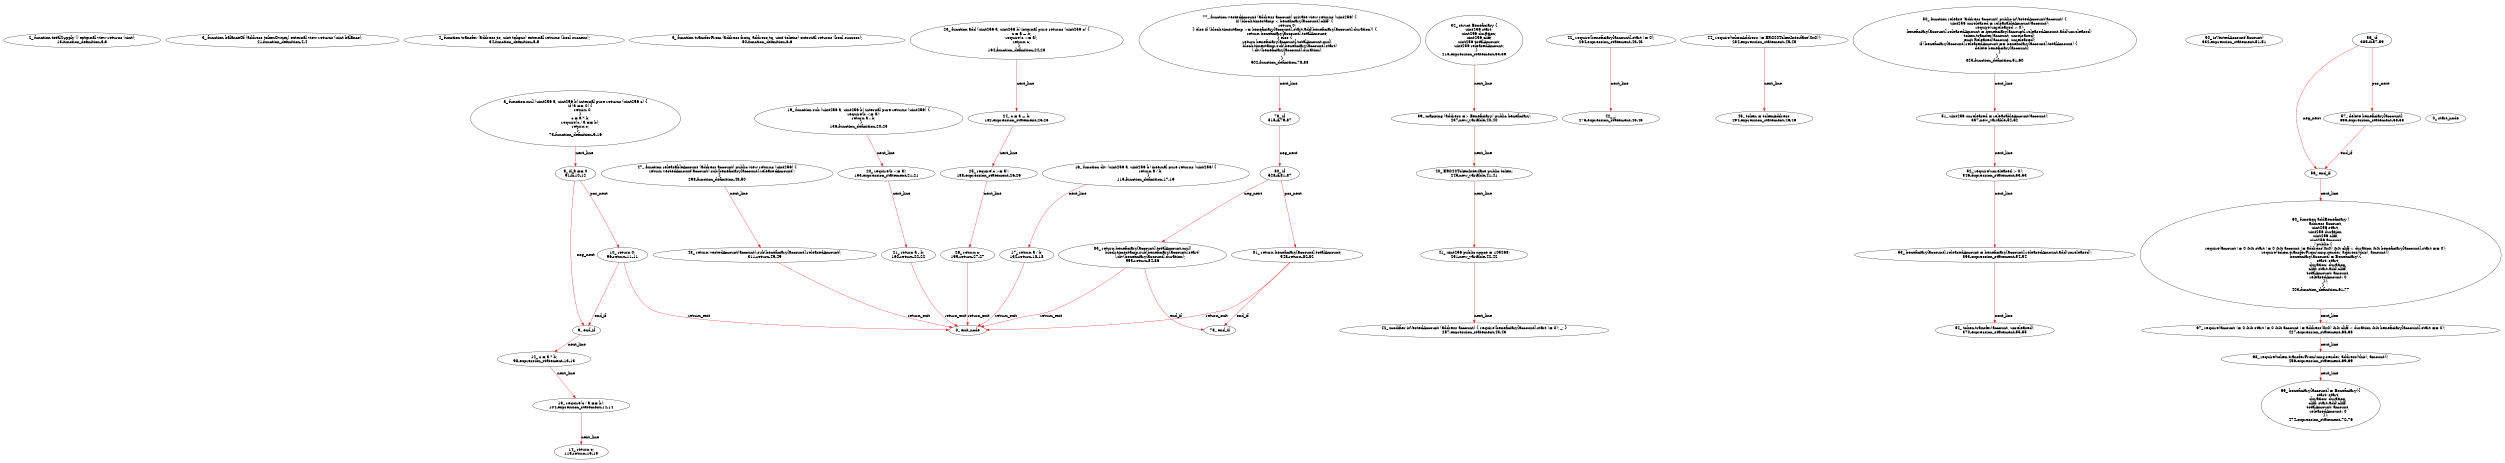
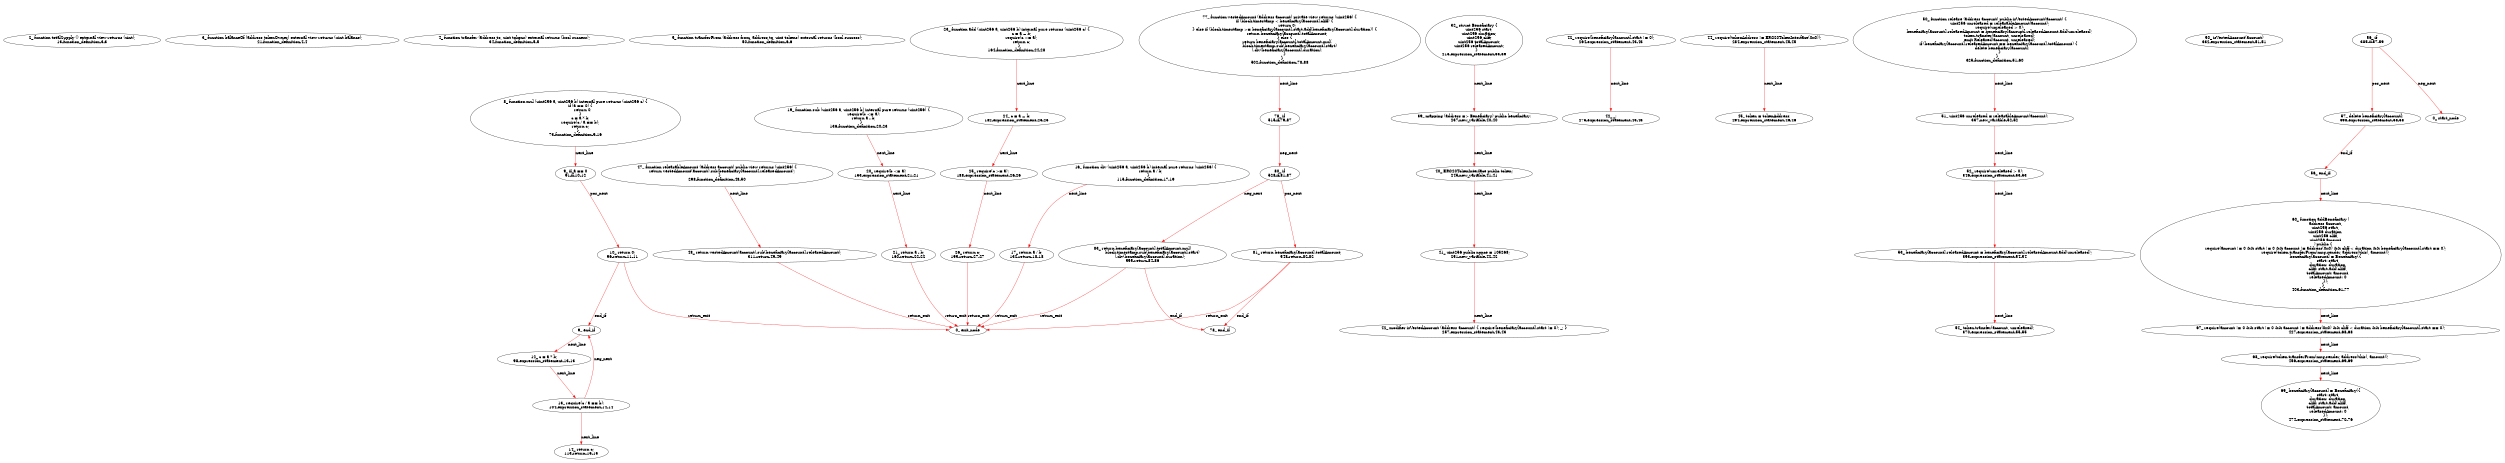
edge "56_ if 385-if-57-59" -> "56_ end_if": now "56_ if 385-if-57-59" -> "0_ start_node"
edge "9_ if_a == 0 91-if-10-12" -> "9_ end_if": now "13_ require(c / a == b); 104-expression_statement-14-14" -> "9_ end_if"
